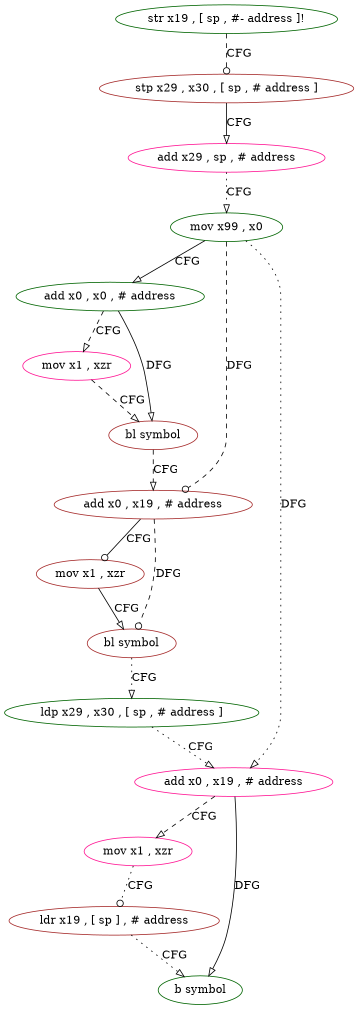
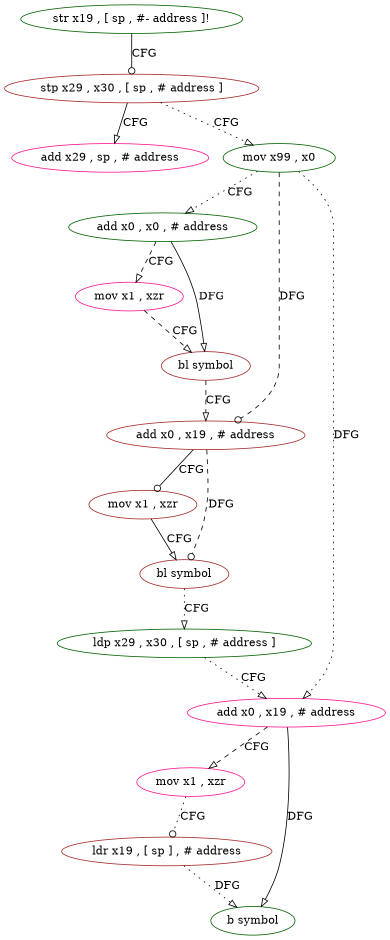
edge "str x19 , [ sp , #- address ]!" -> "stp x29 , x30 , [ sp , # address ]": style dashed -> solid
edge "add x29 , sp , # address" -> "mov x99 , x0": now "stp x29 , x30 , [ sp , # address ]" -> "mov x99 , x0"
edge "mov x99 , x0" -> "add x0 , x0 , # address": style solid -> dotted
edge "ldr x19 , [ sp ] , # address" -> "b symbol": label "CFG" -> "DFG"
